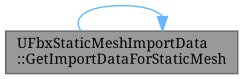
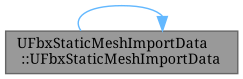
node "UFbxStaticMeshImportData ::GetImportDataForStaticMesh": label "UFbxStaticMeshImportData ::GetImportDataForStaticMesh" -> "UFbxStaticMeshImportData ::UFbxStaticMeshImportData"
